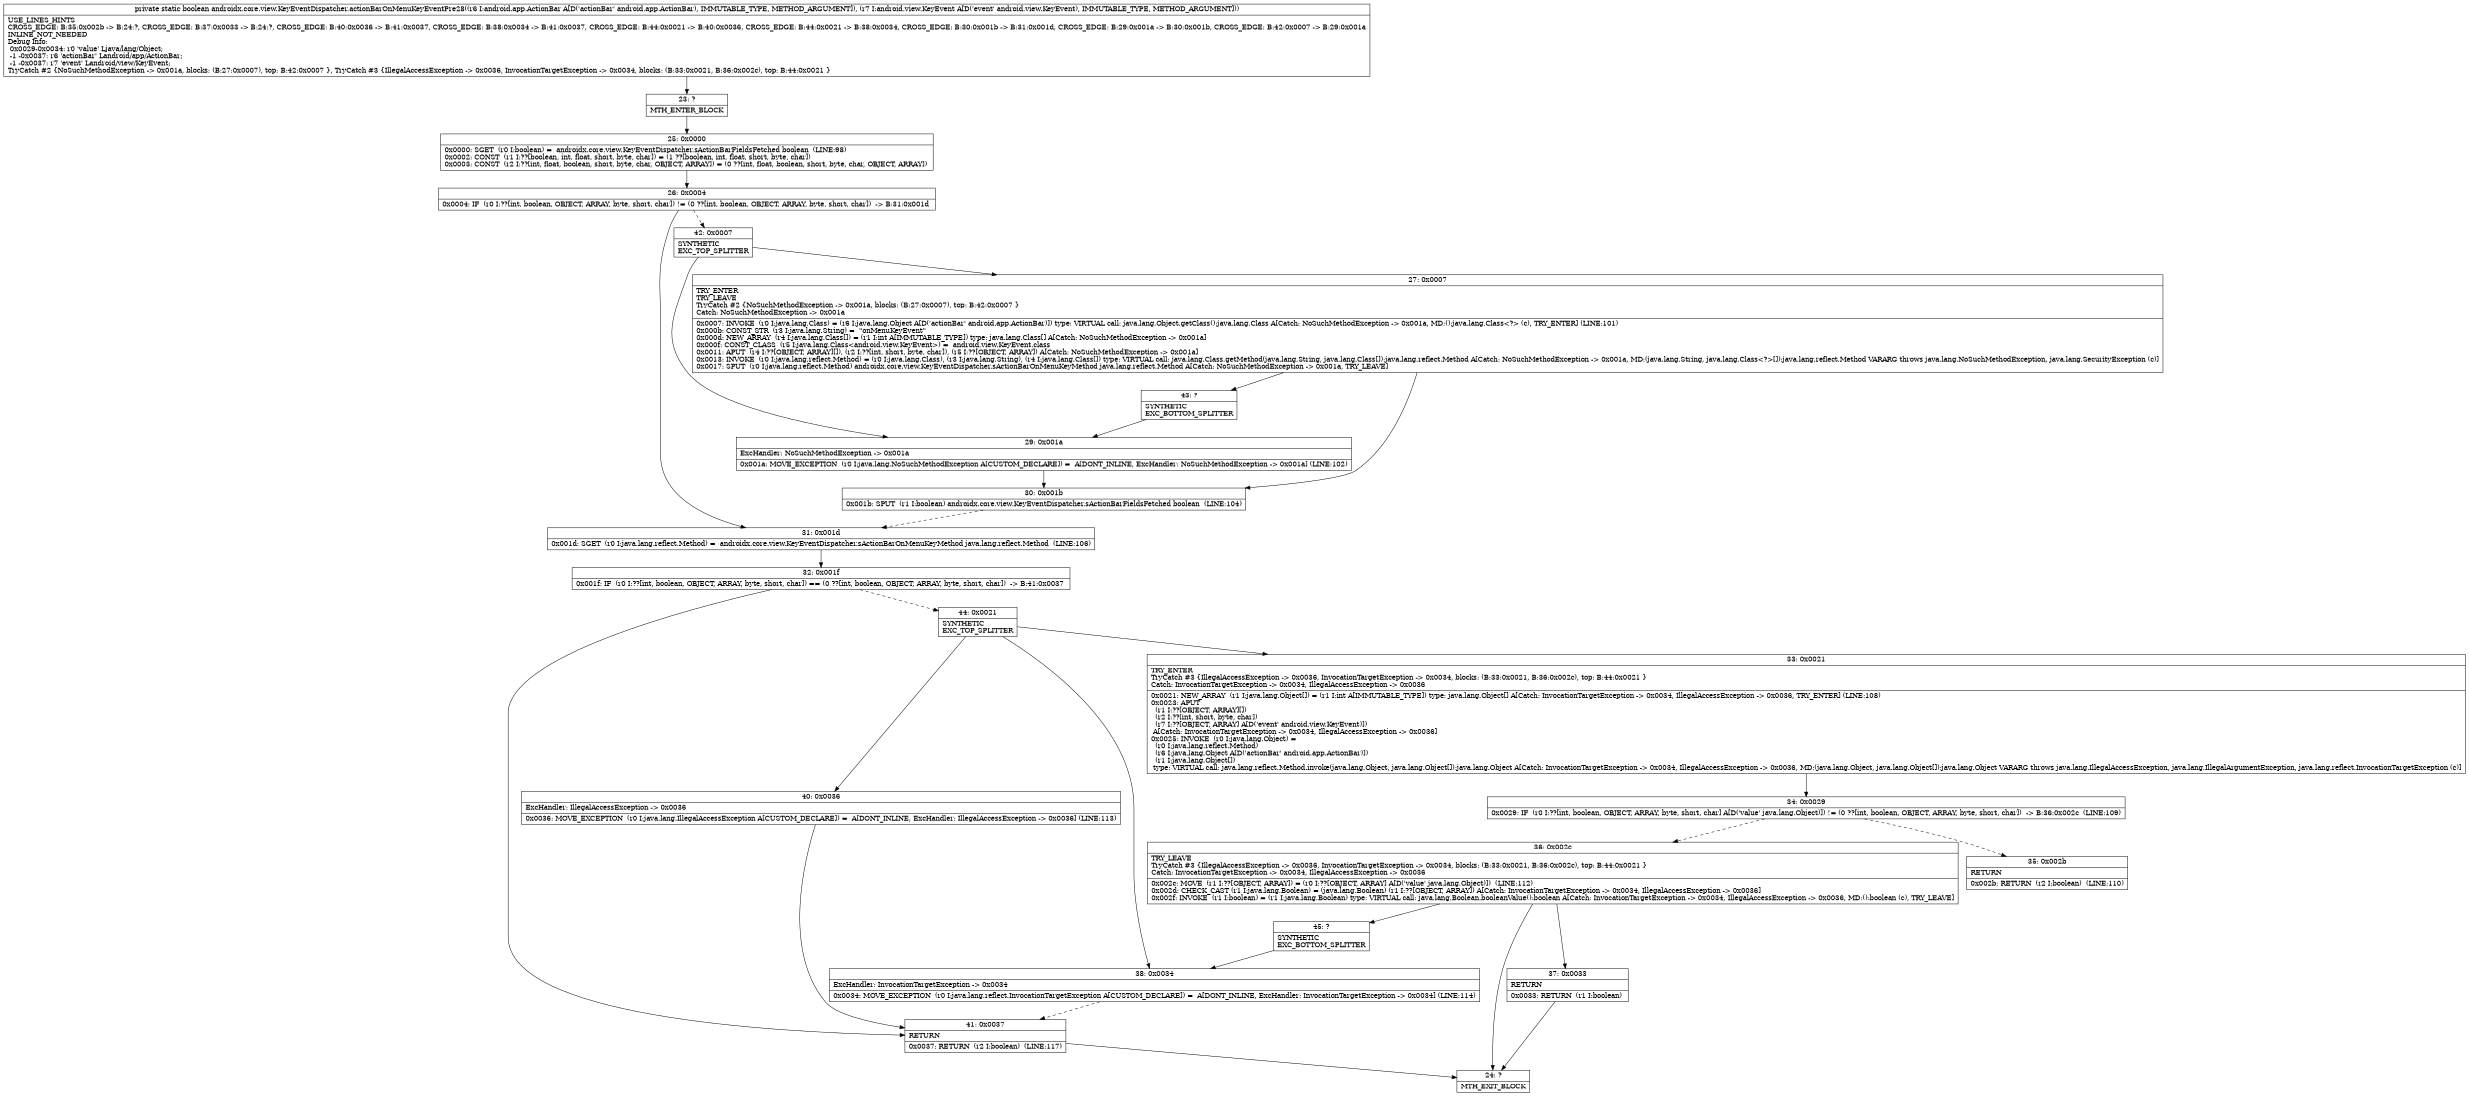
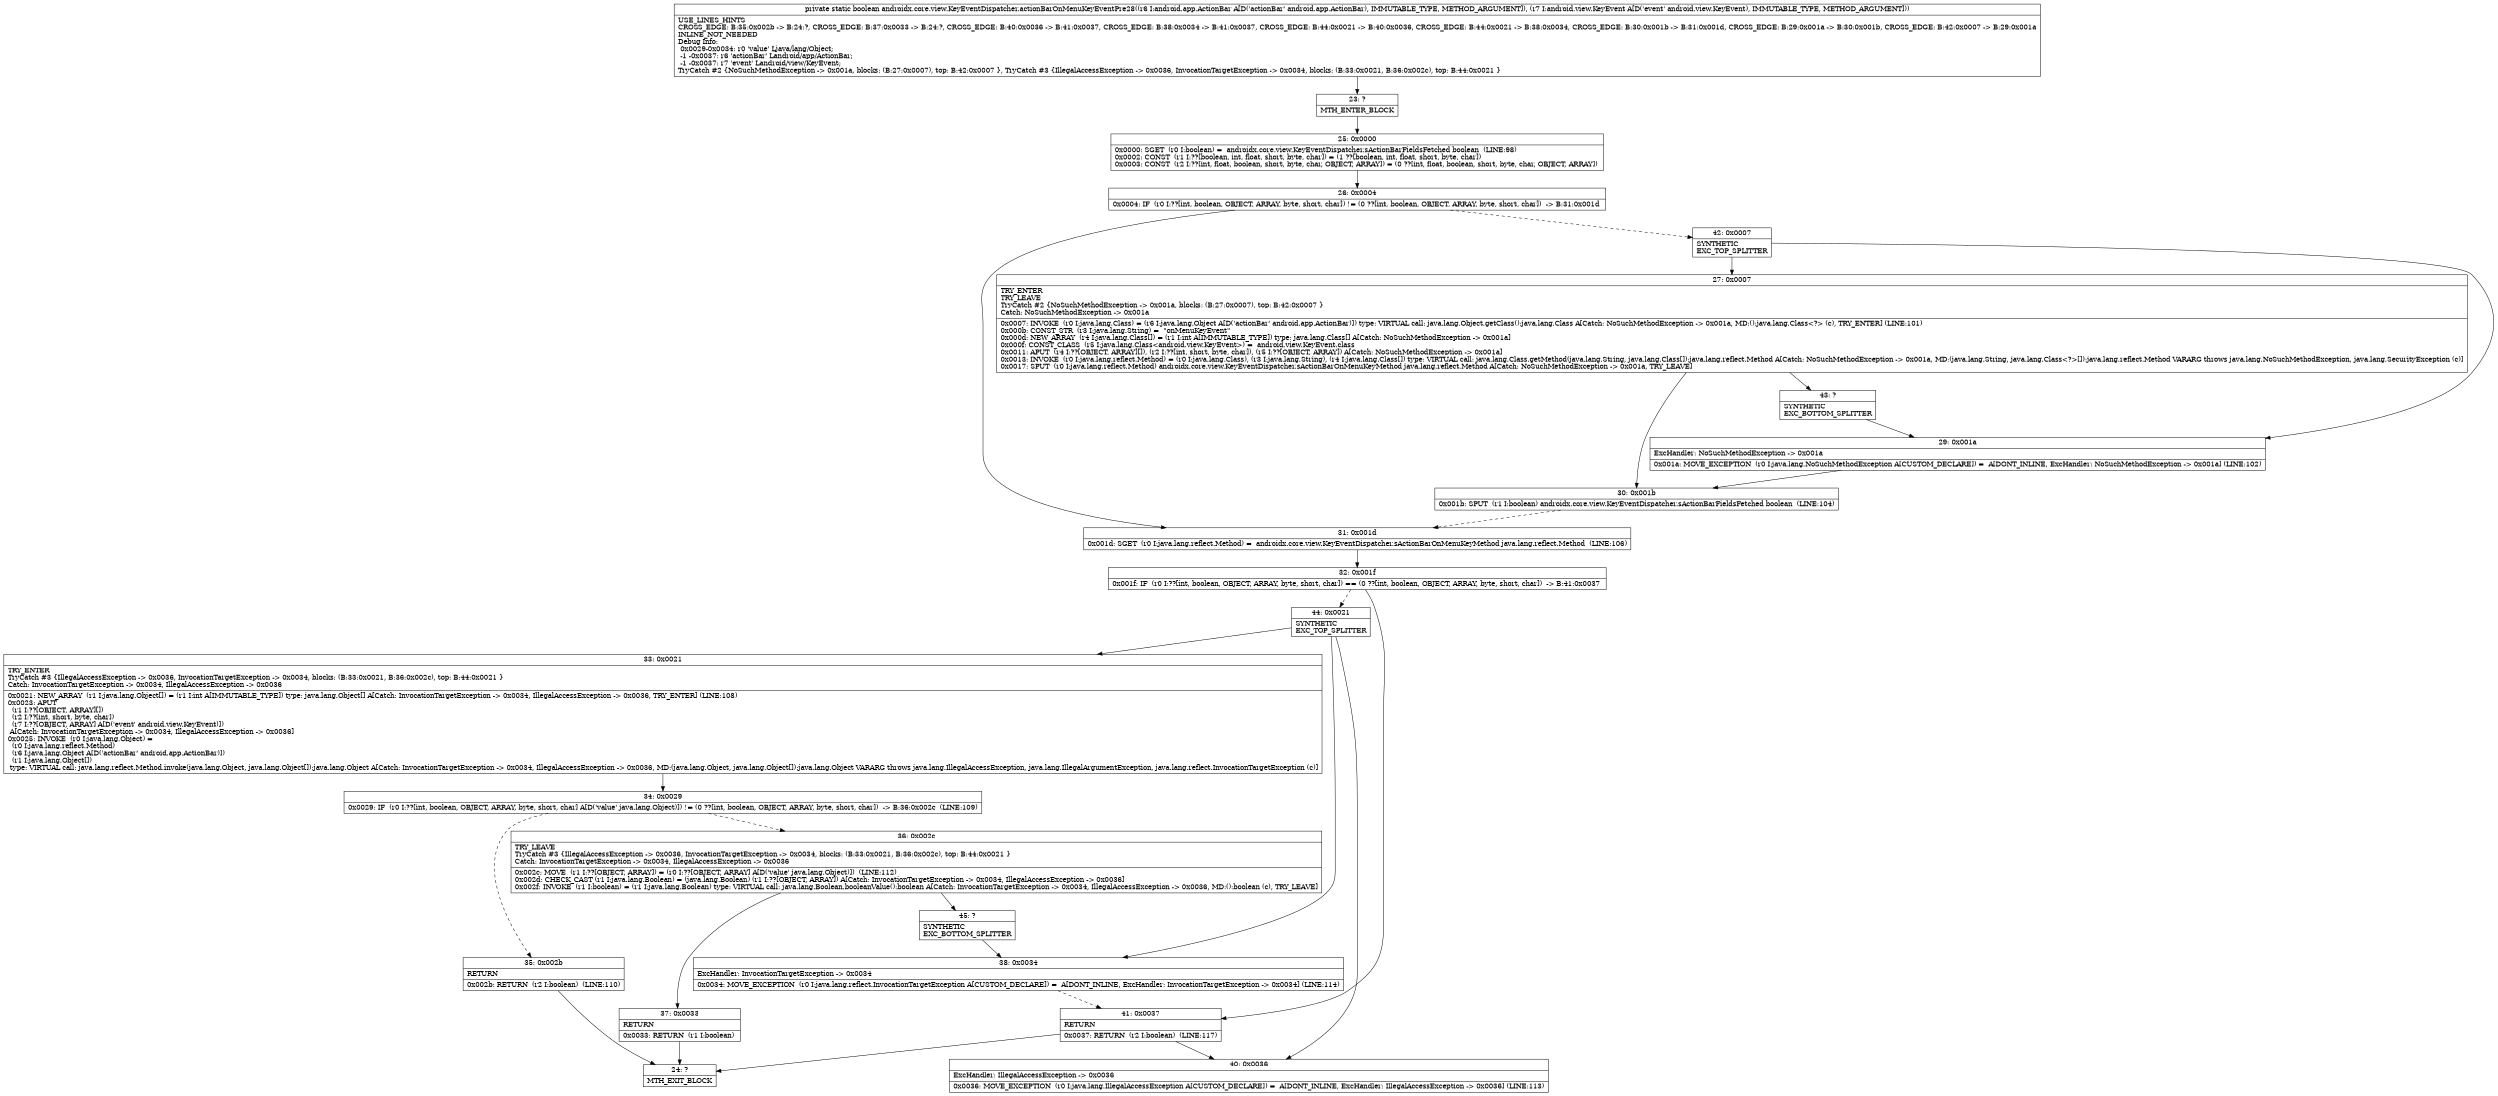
edge "40: 0x0036" -> "41: 0x0037": reversed
edge "36: 0x002c" -> "24: ?": now "35: 0x002b" -> "24: ?"
